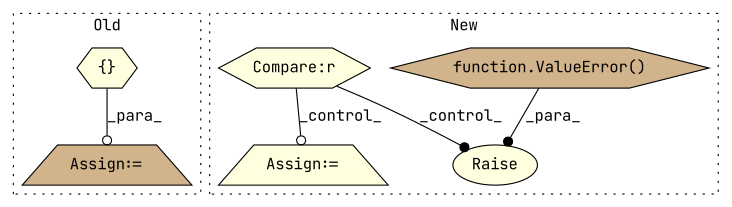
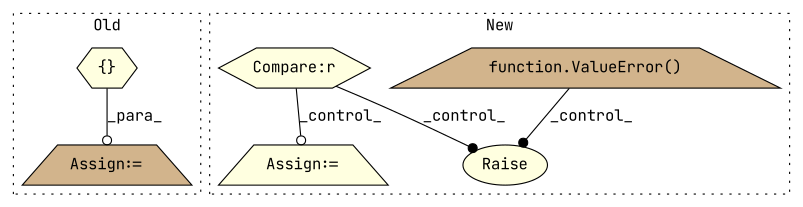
node "function.ValueError()": shape hexagon -> trapezium
edge "function.ValueError()" -> "Raise": label "_para_" -> "_control_"
